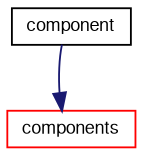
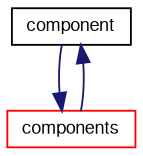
edge "components" -> "component": added
